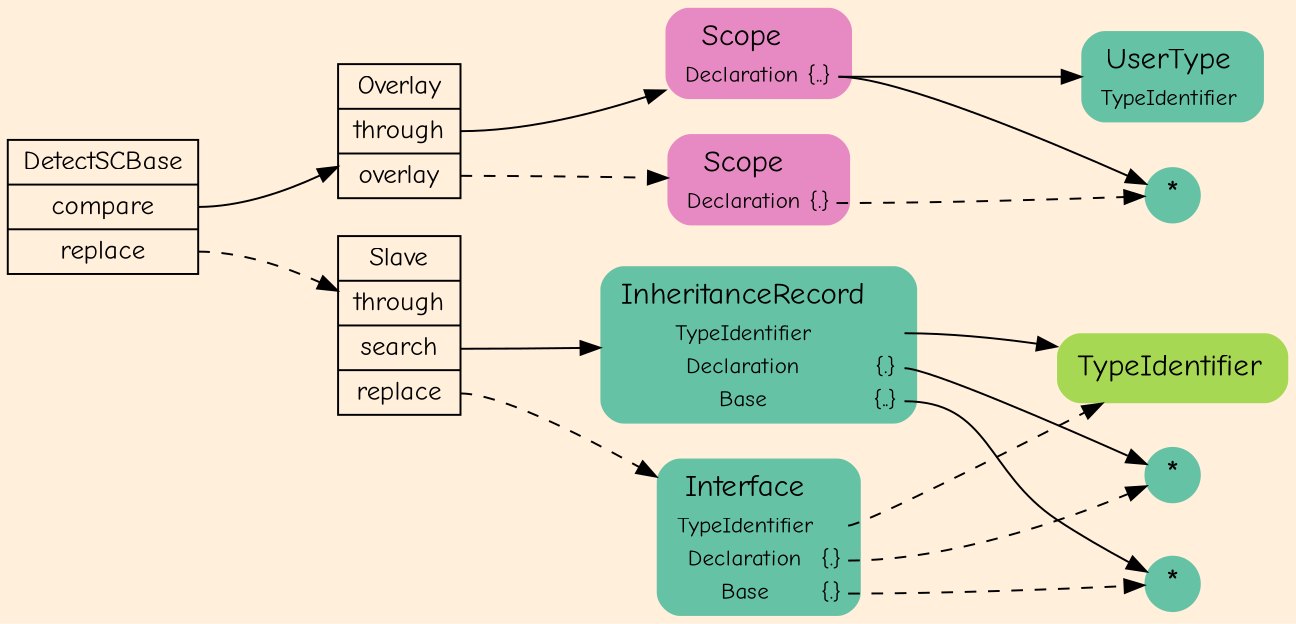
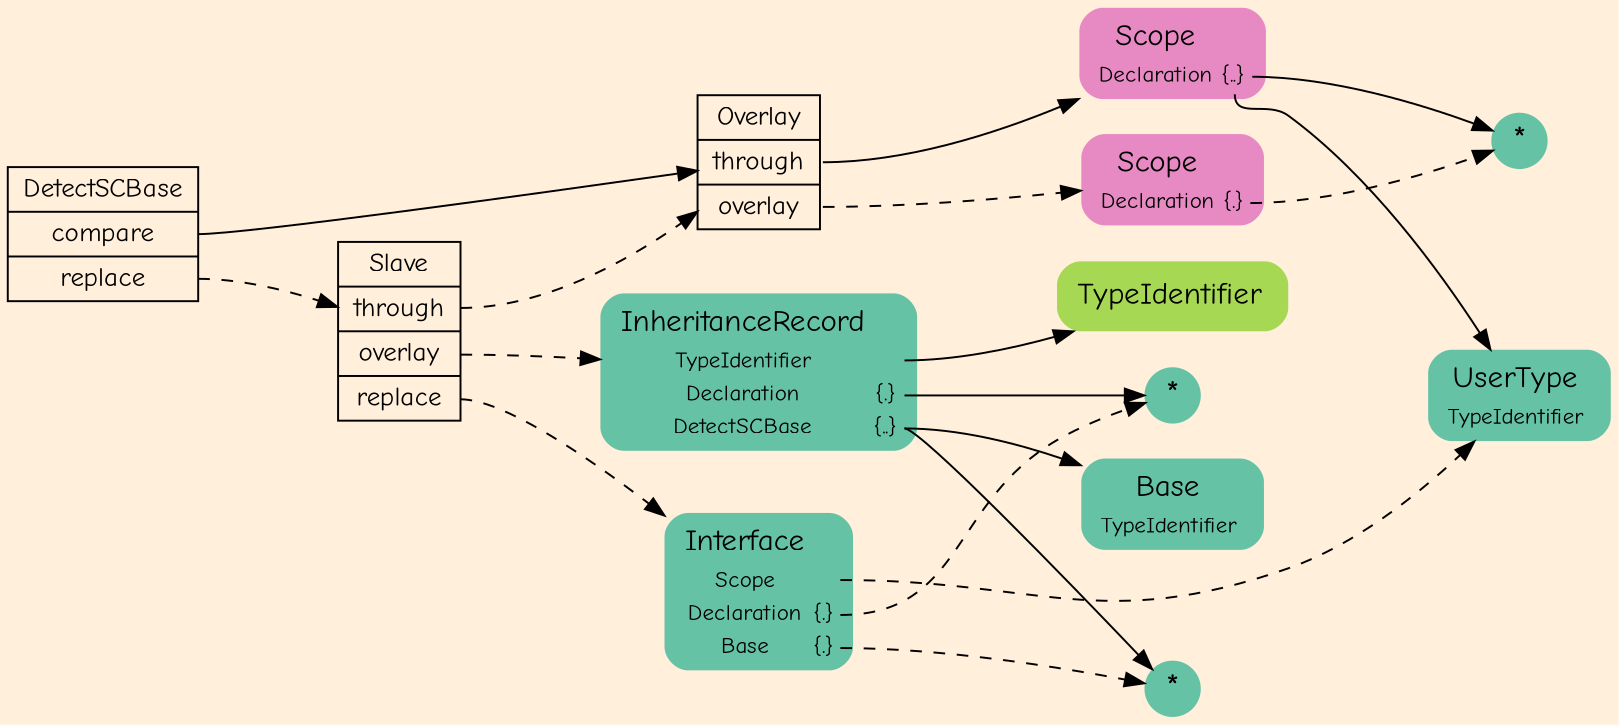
edge "Slave" -> "Overlay": added
node "Slave": text "search" -> "overlay"
edge "Slave" -> "InheritanceRecord": style solid -> dashed
node "InheritanceRecord": text "Base" -> "DetectSCBase"
edge "Interface" -> "TypeIdentifier": now "Interface" -> "UserType"
node "Base": added
node "Interface": text "TypeIdentifier" -> "Scope"
